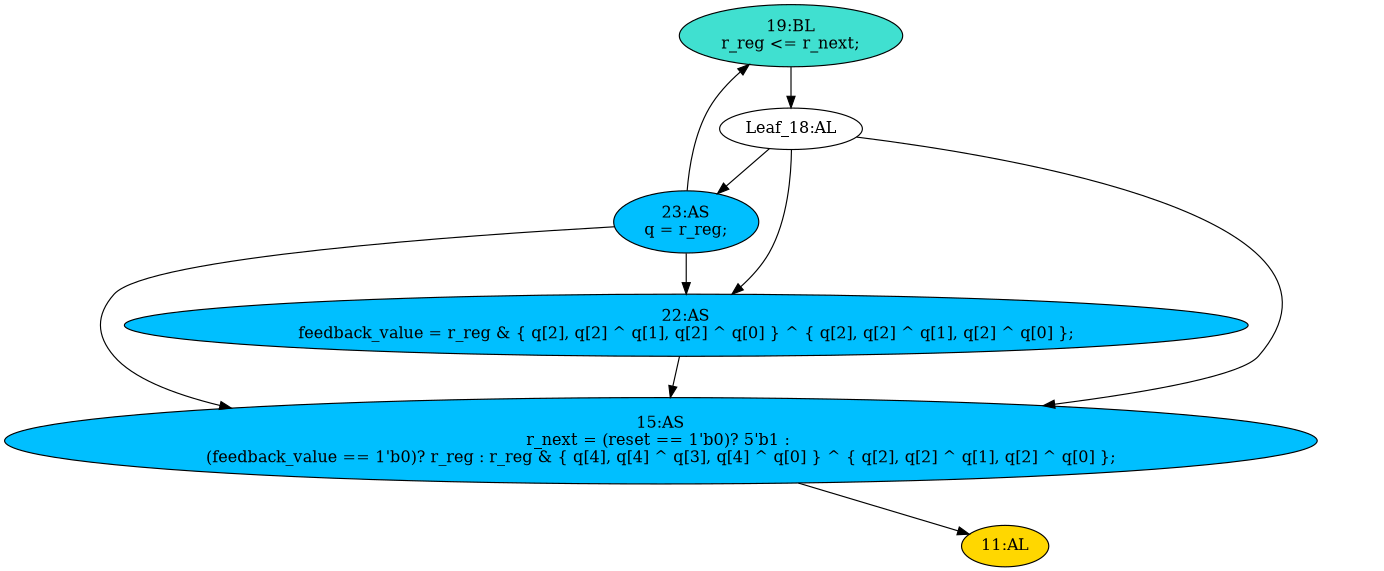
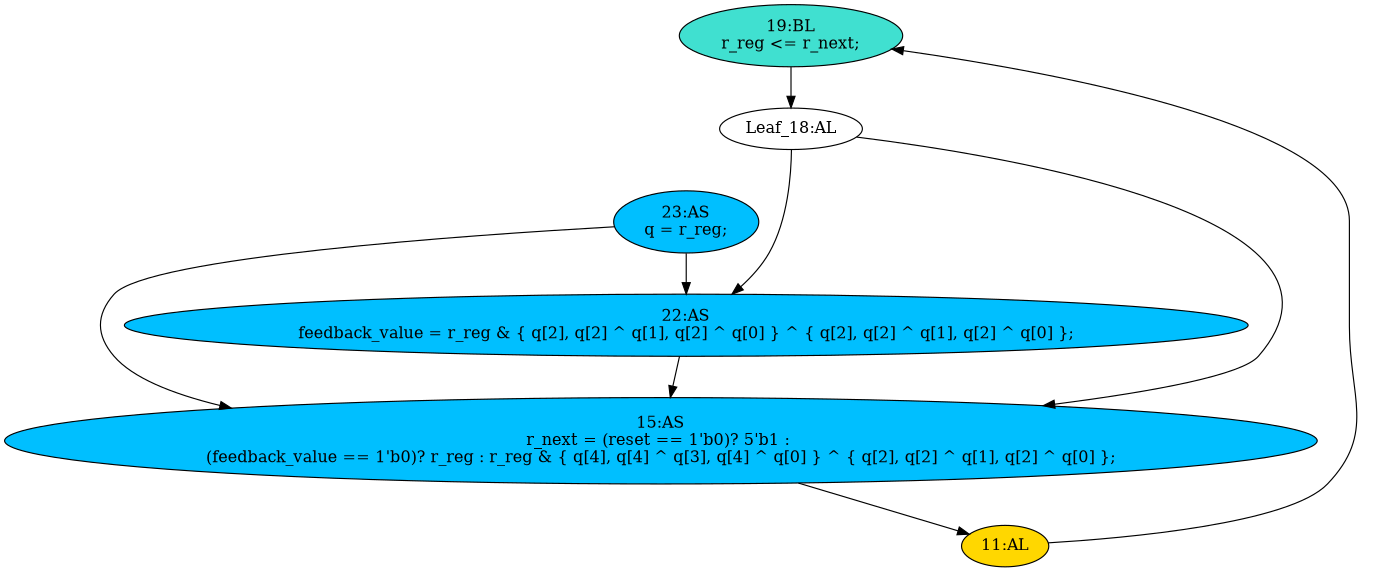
edge "23:AS q = r_reg;" -> "19:BL r_reg <= r_next;": now "11:AL" -> "19:BL r_reg <= r_next;"
edge "Leaf_18:AL" -> "23:AS q = r_reg;": removed
